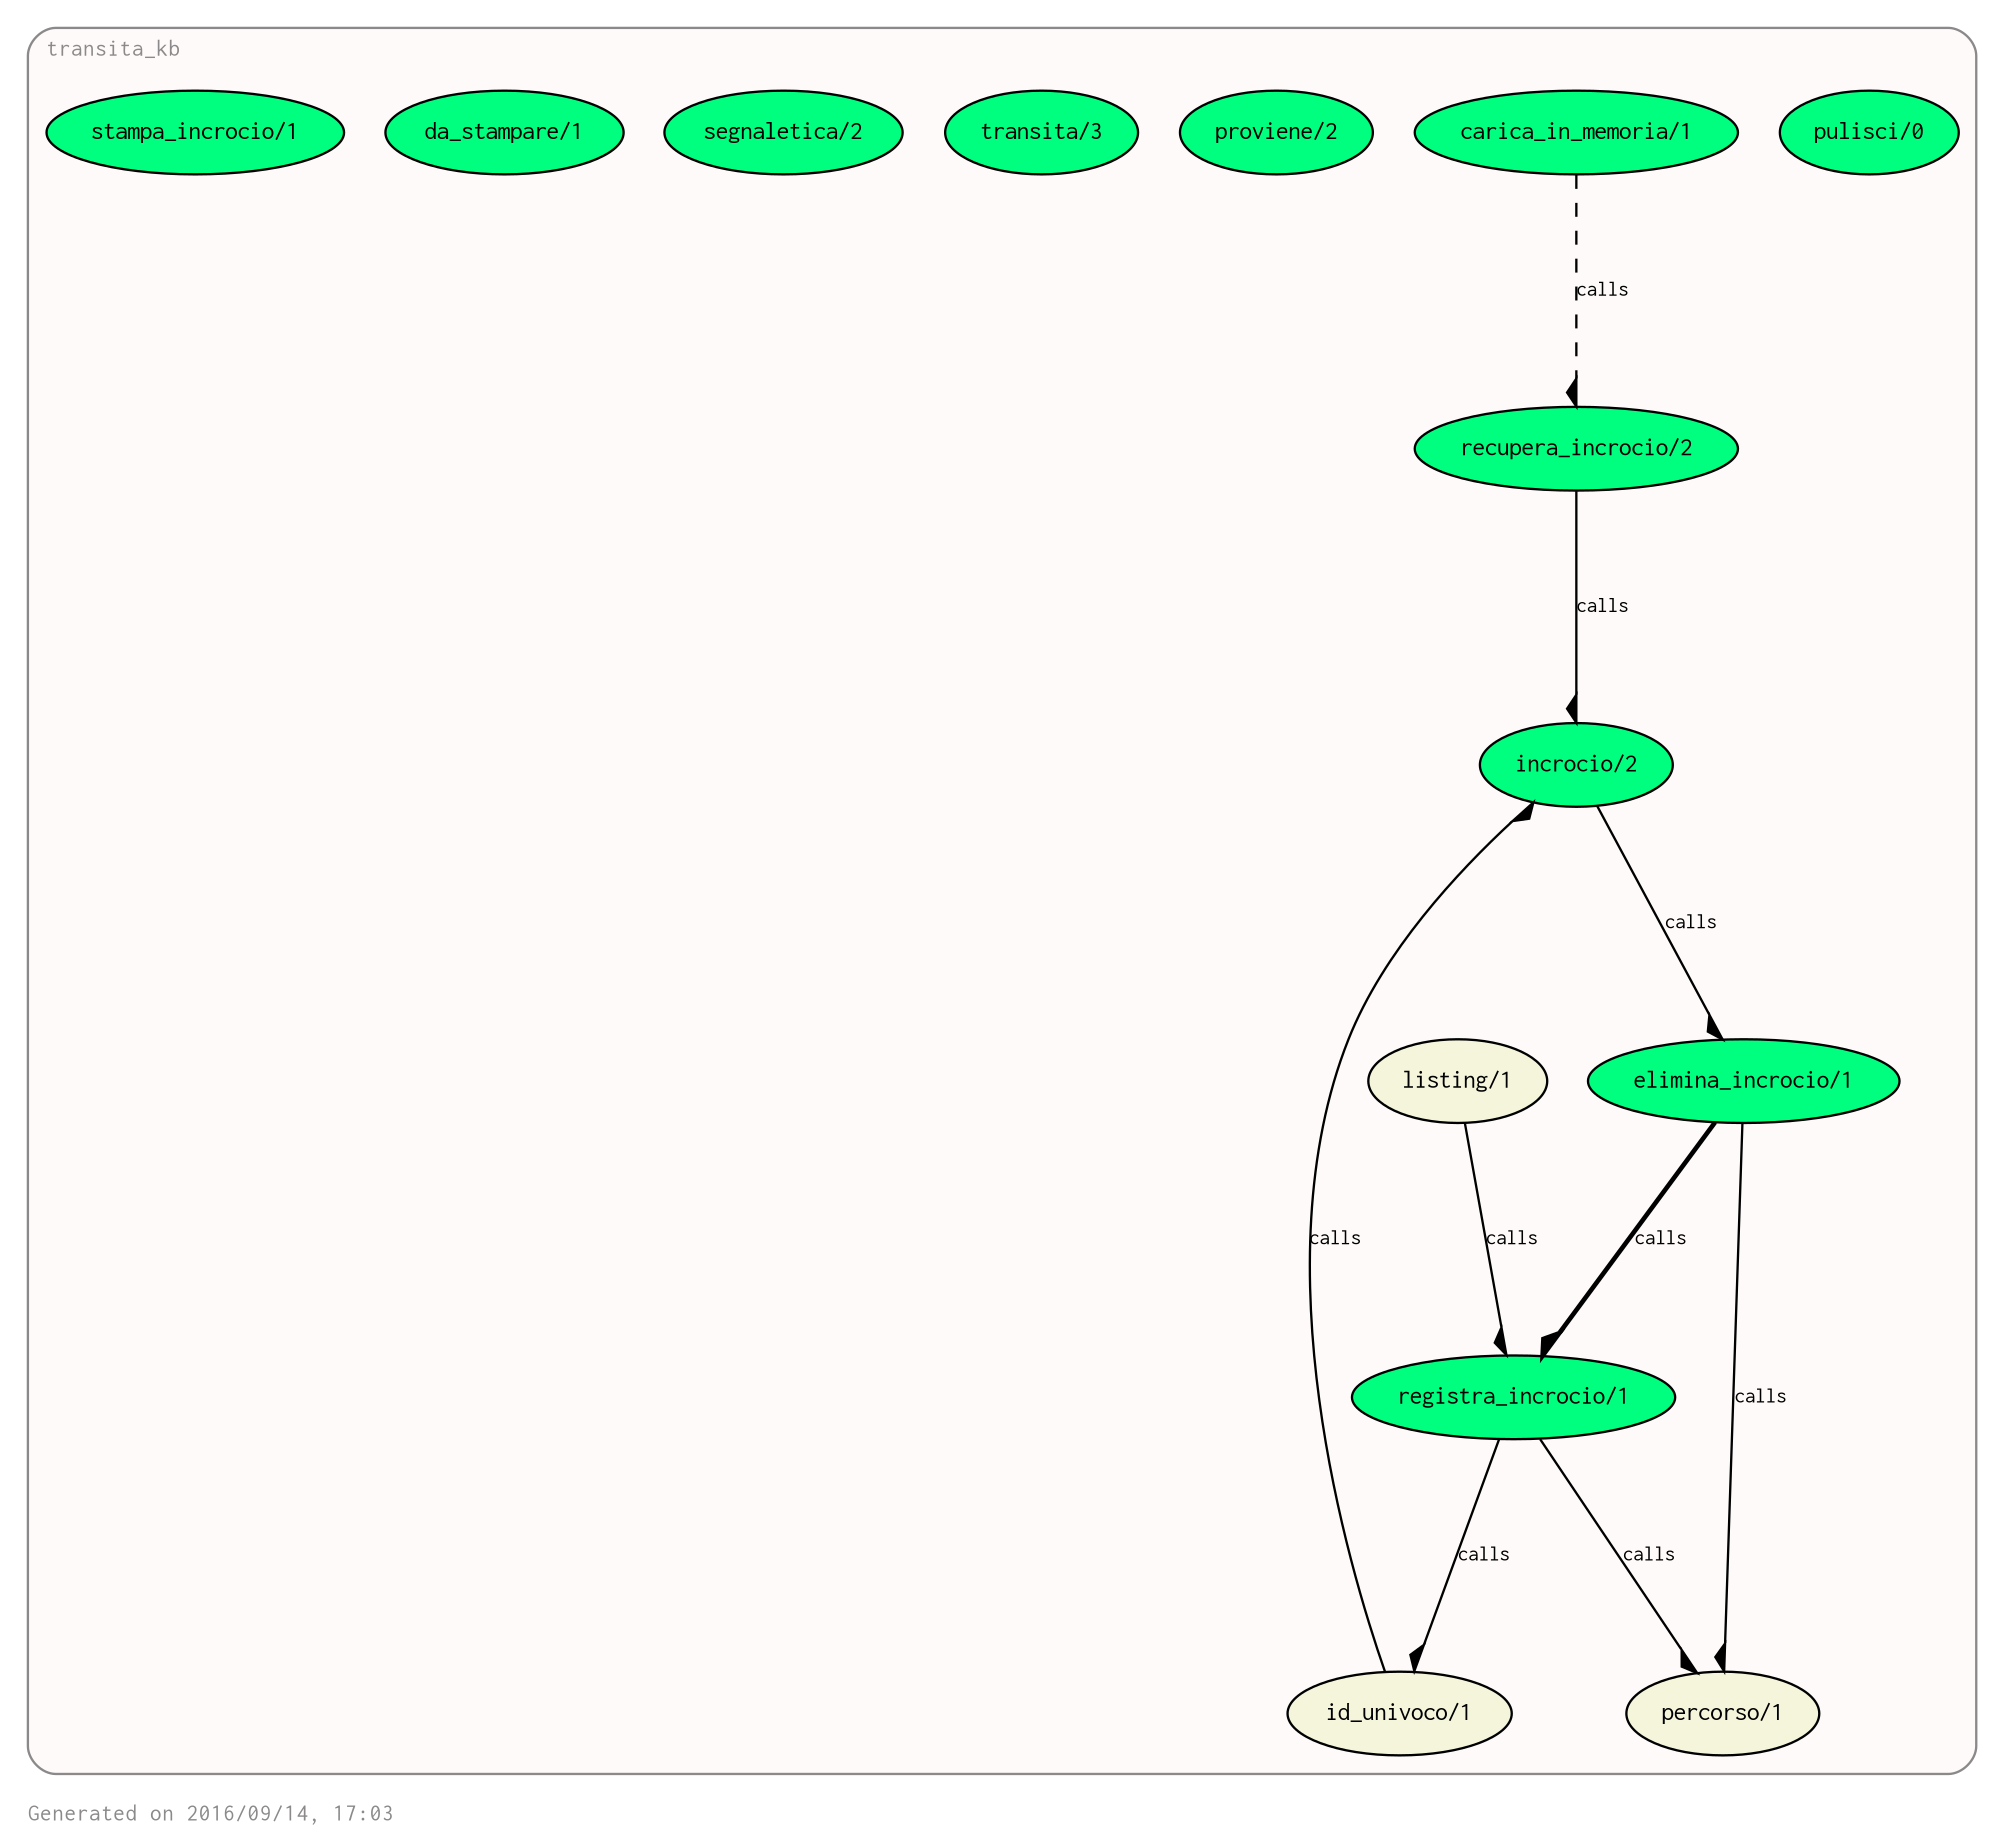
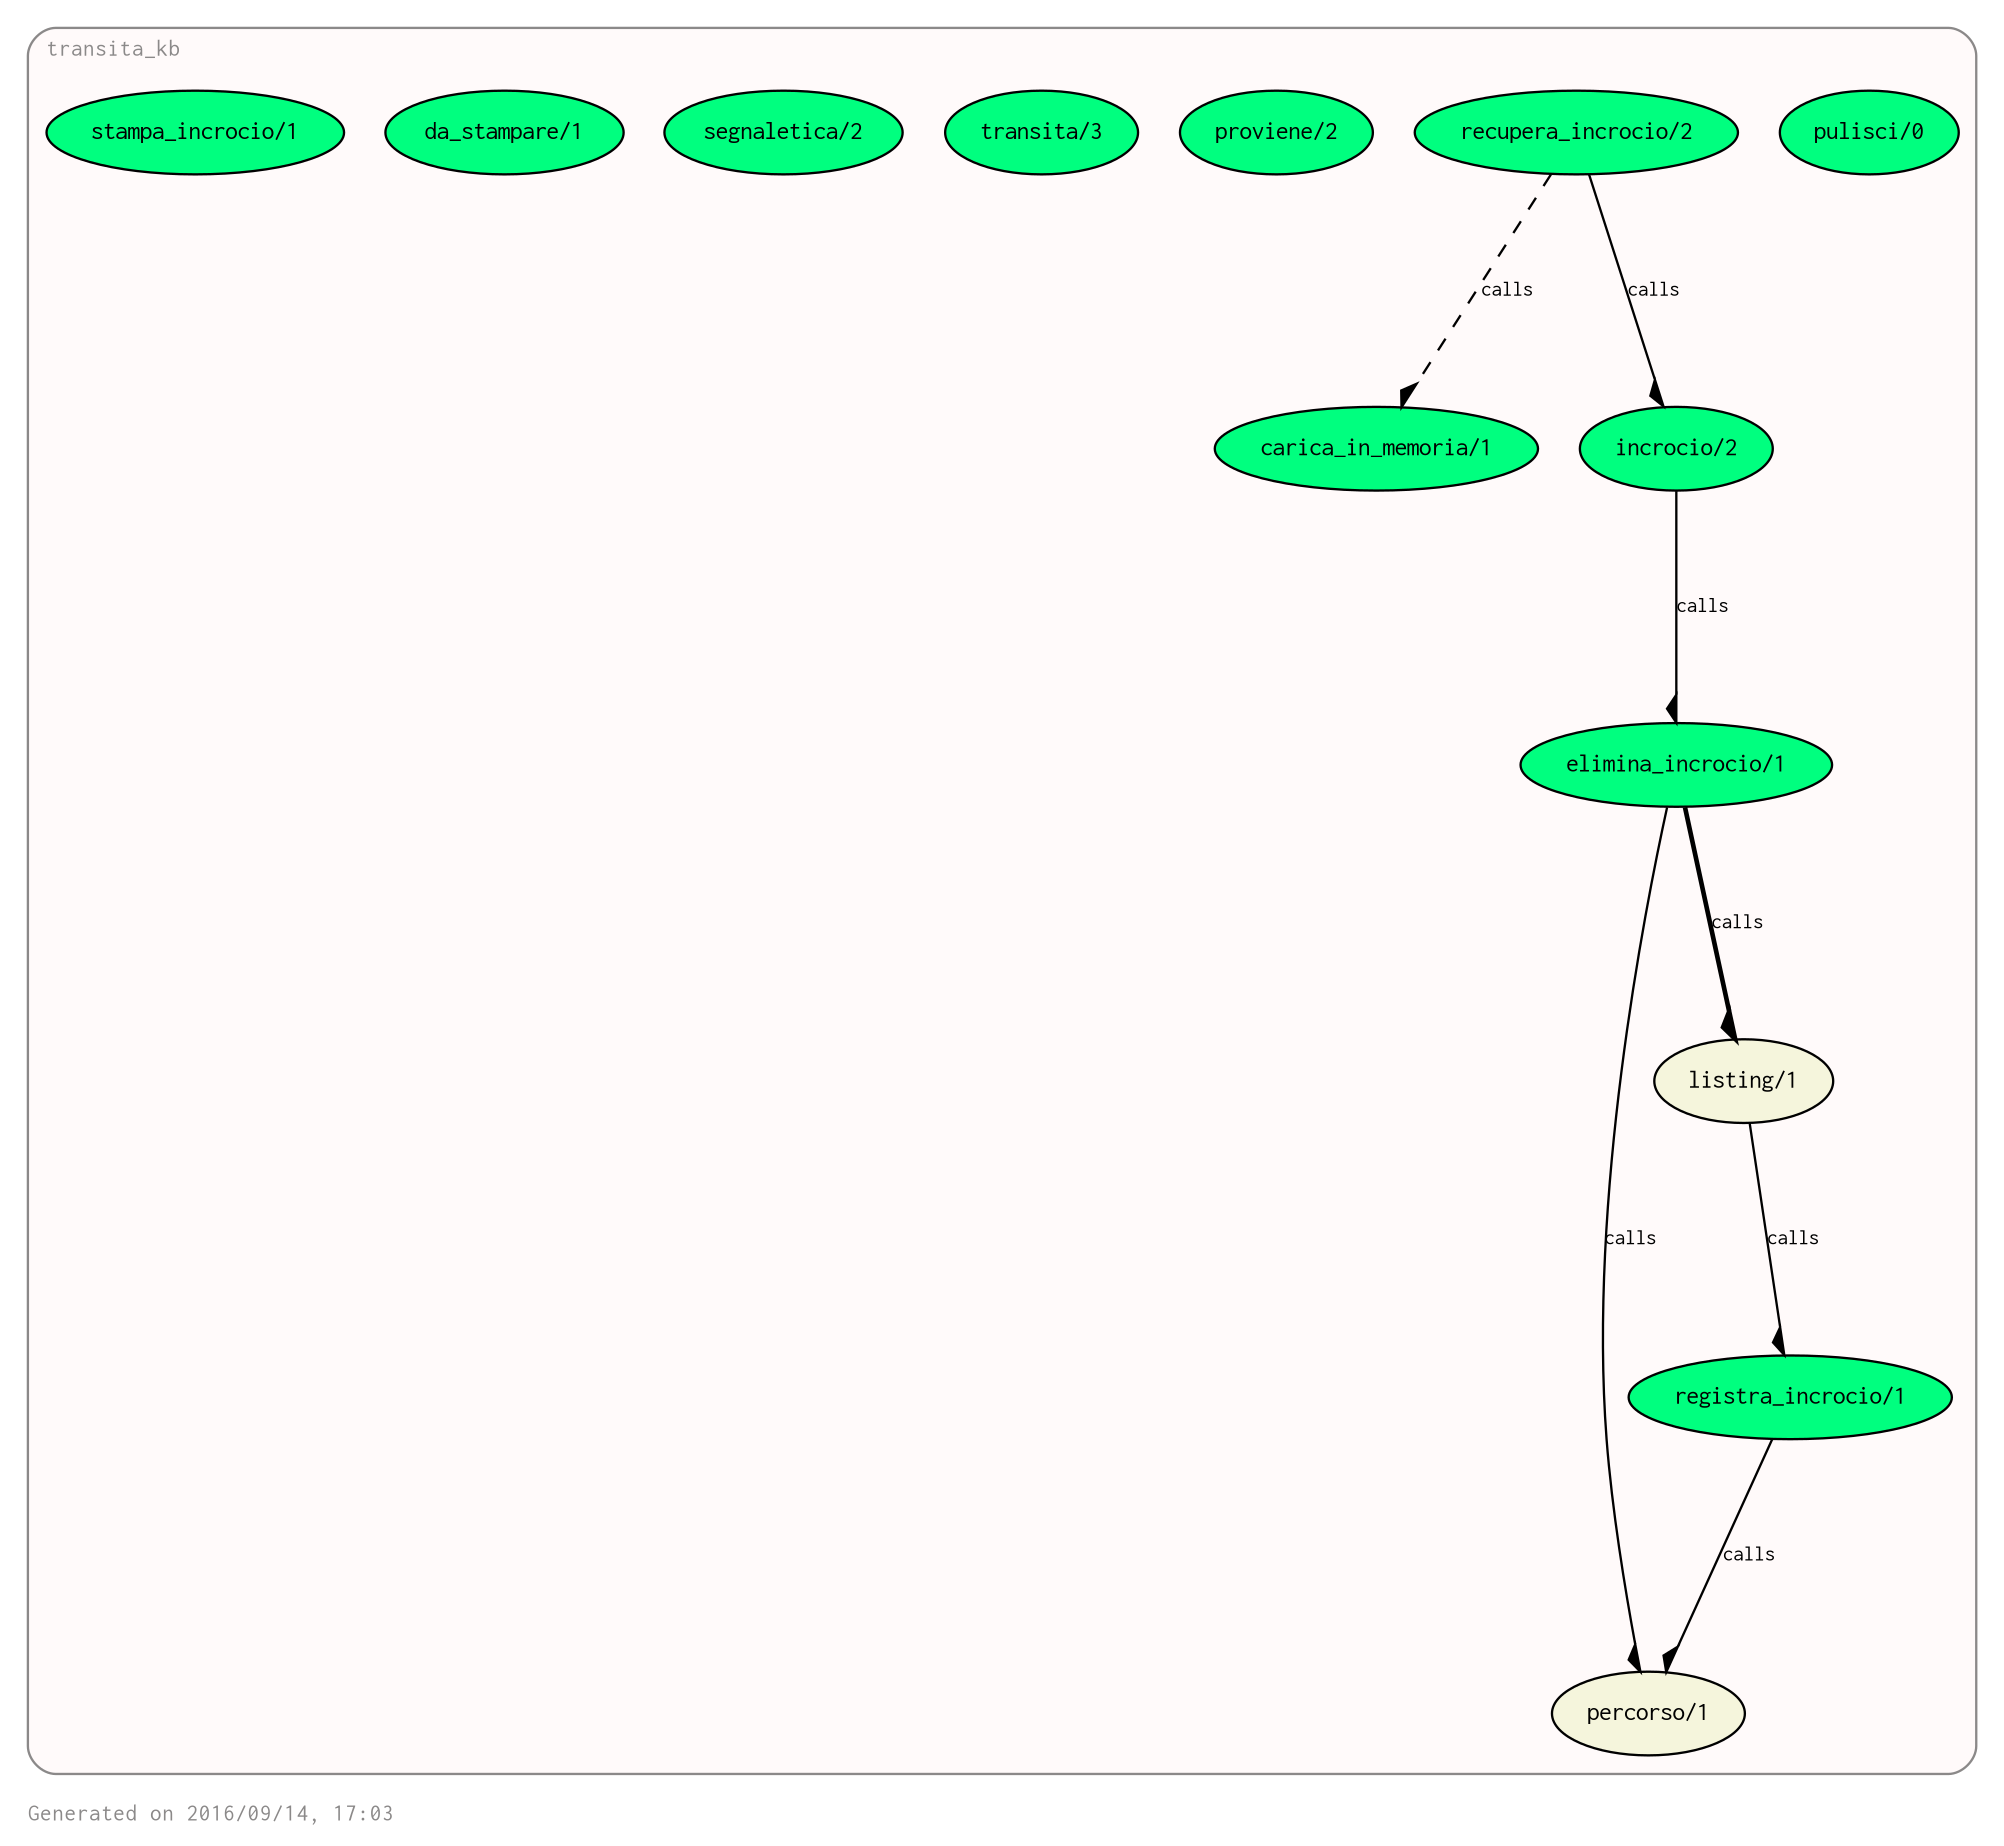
edge "carica_in_memoria/1" -> "recupera_incrocio/2": reversed
edge "elimina_incrocio/1" -> "registra_incrocio/1": now "elimina_incrocio/1" -> "listing/1"
node "id_univoco/1": removed
